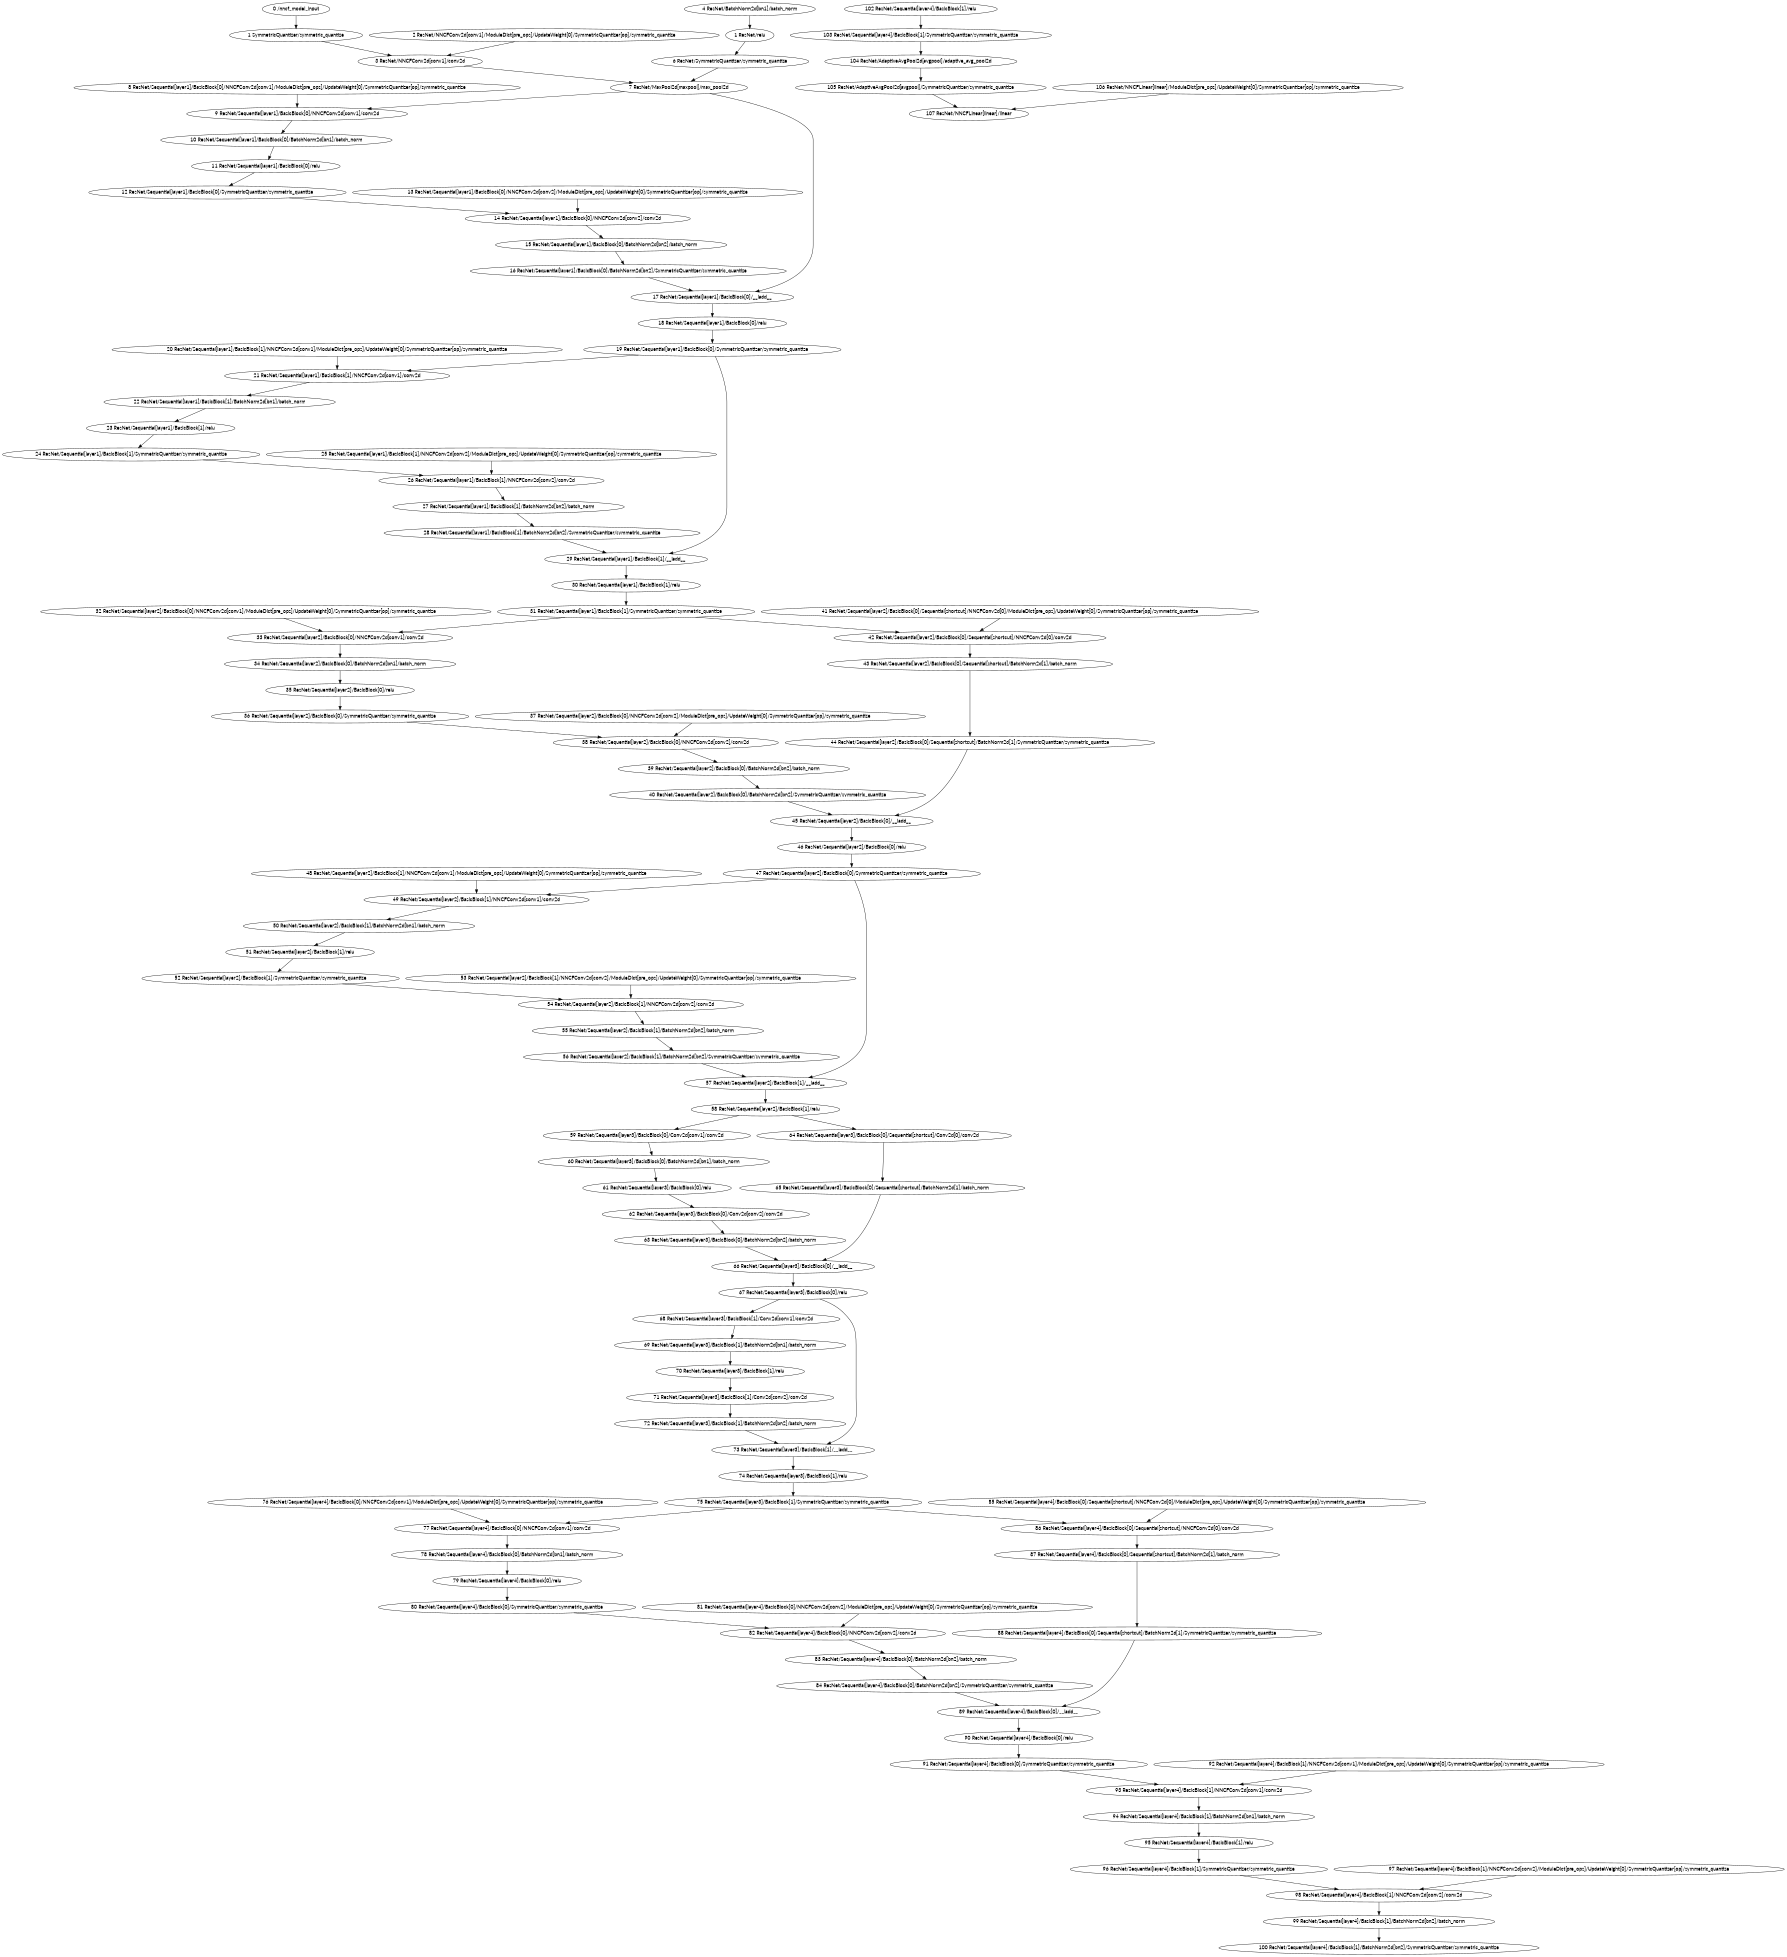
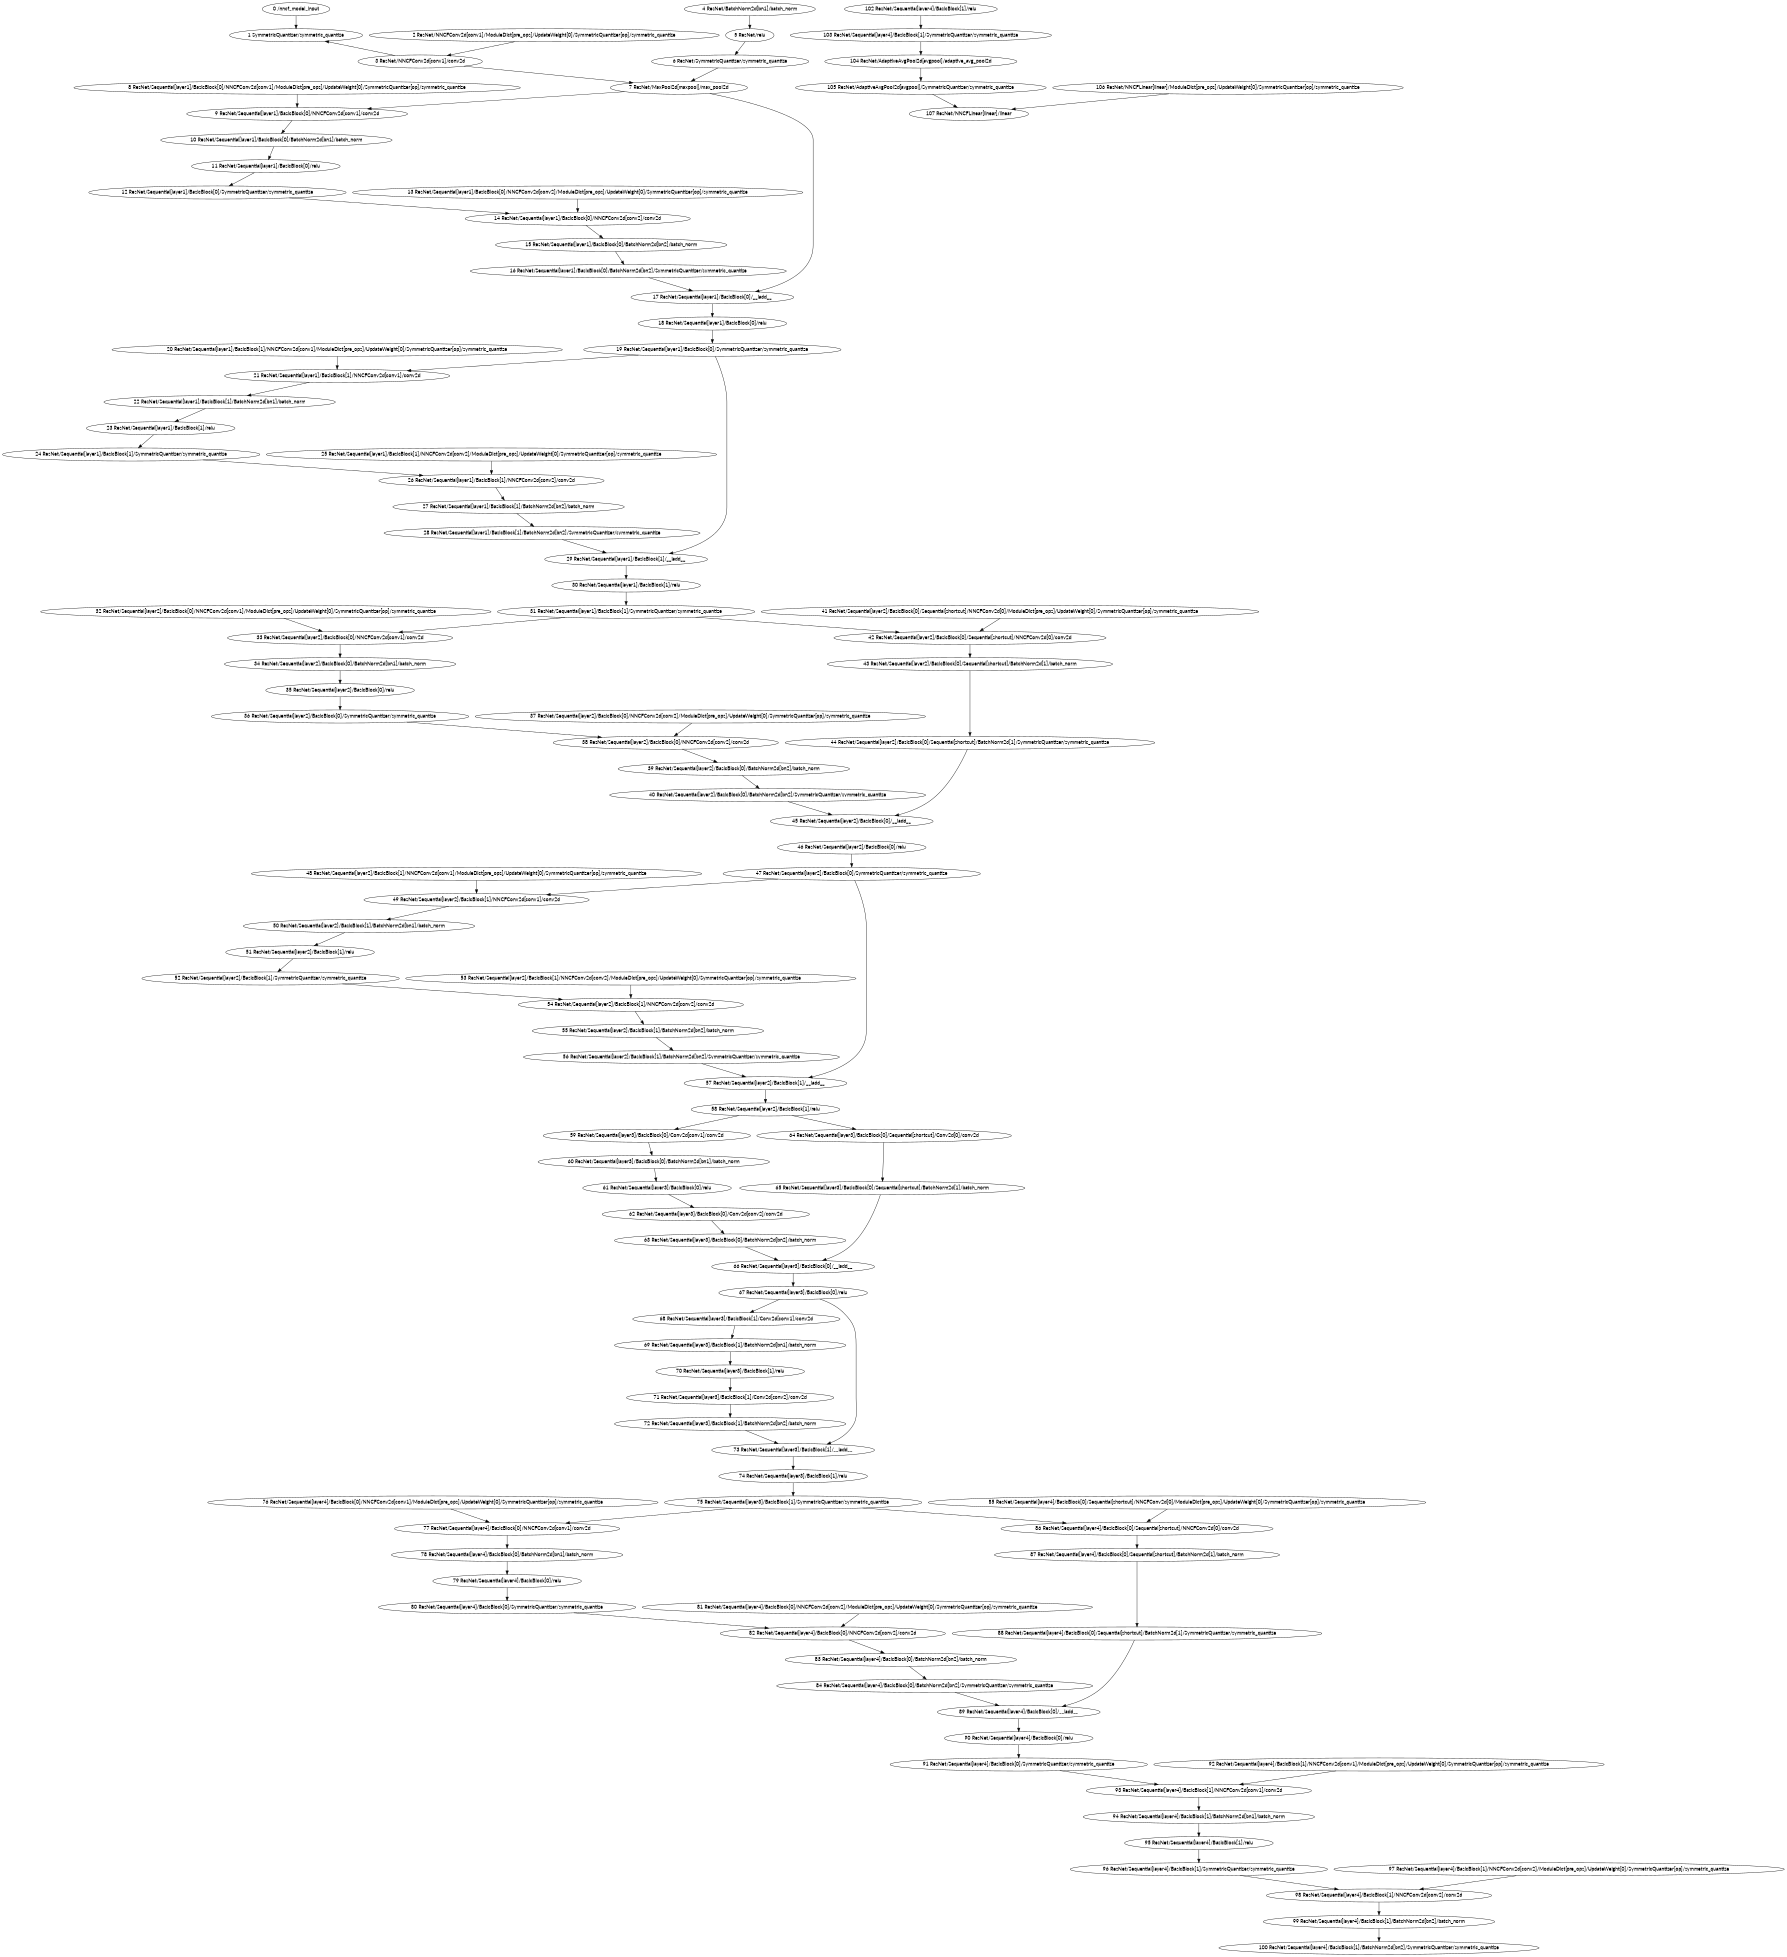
node "1 ResNet/relu": label "1 ResNet/relu" -> "5 ResNet/relu"
edge "1 SymmetricQuantizer/symmetric_quantize" -> "3 ResNet/NNCFConv2d[conv1]/conv2d": reversed
edge "45 ResNet/Sequential[layer2]/BasicBlock[0]/__iadd__" -> "46 ResNet/Sequential[layer2]/BasicBlock[0]/relu": removed
